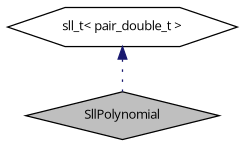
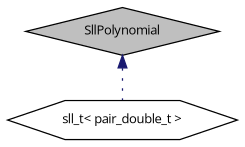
edge "SllPolynomial" -> "sll_t< pair_double_t >": reversed
